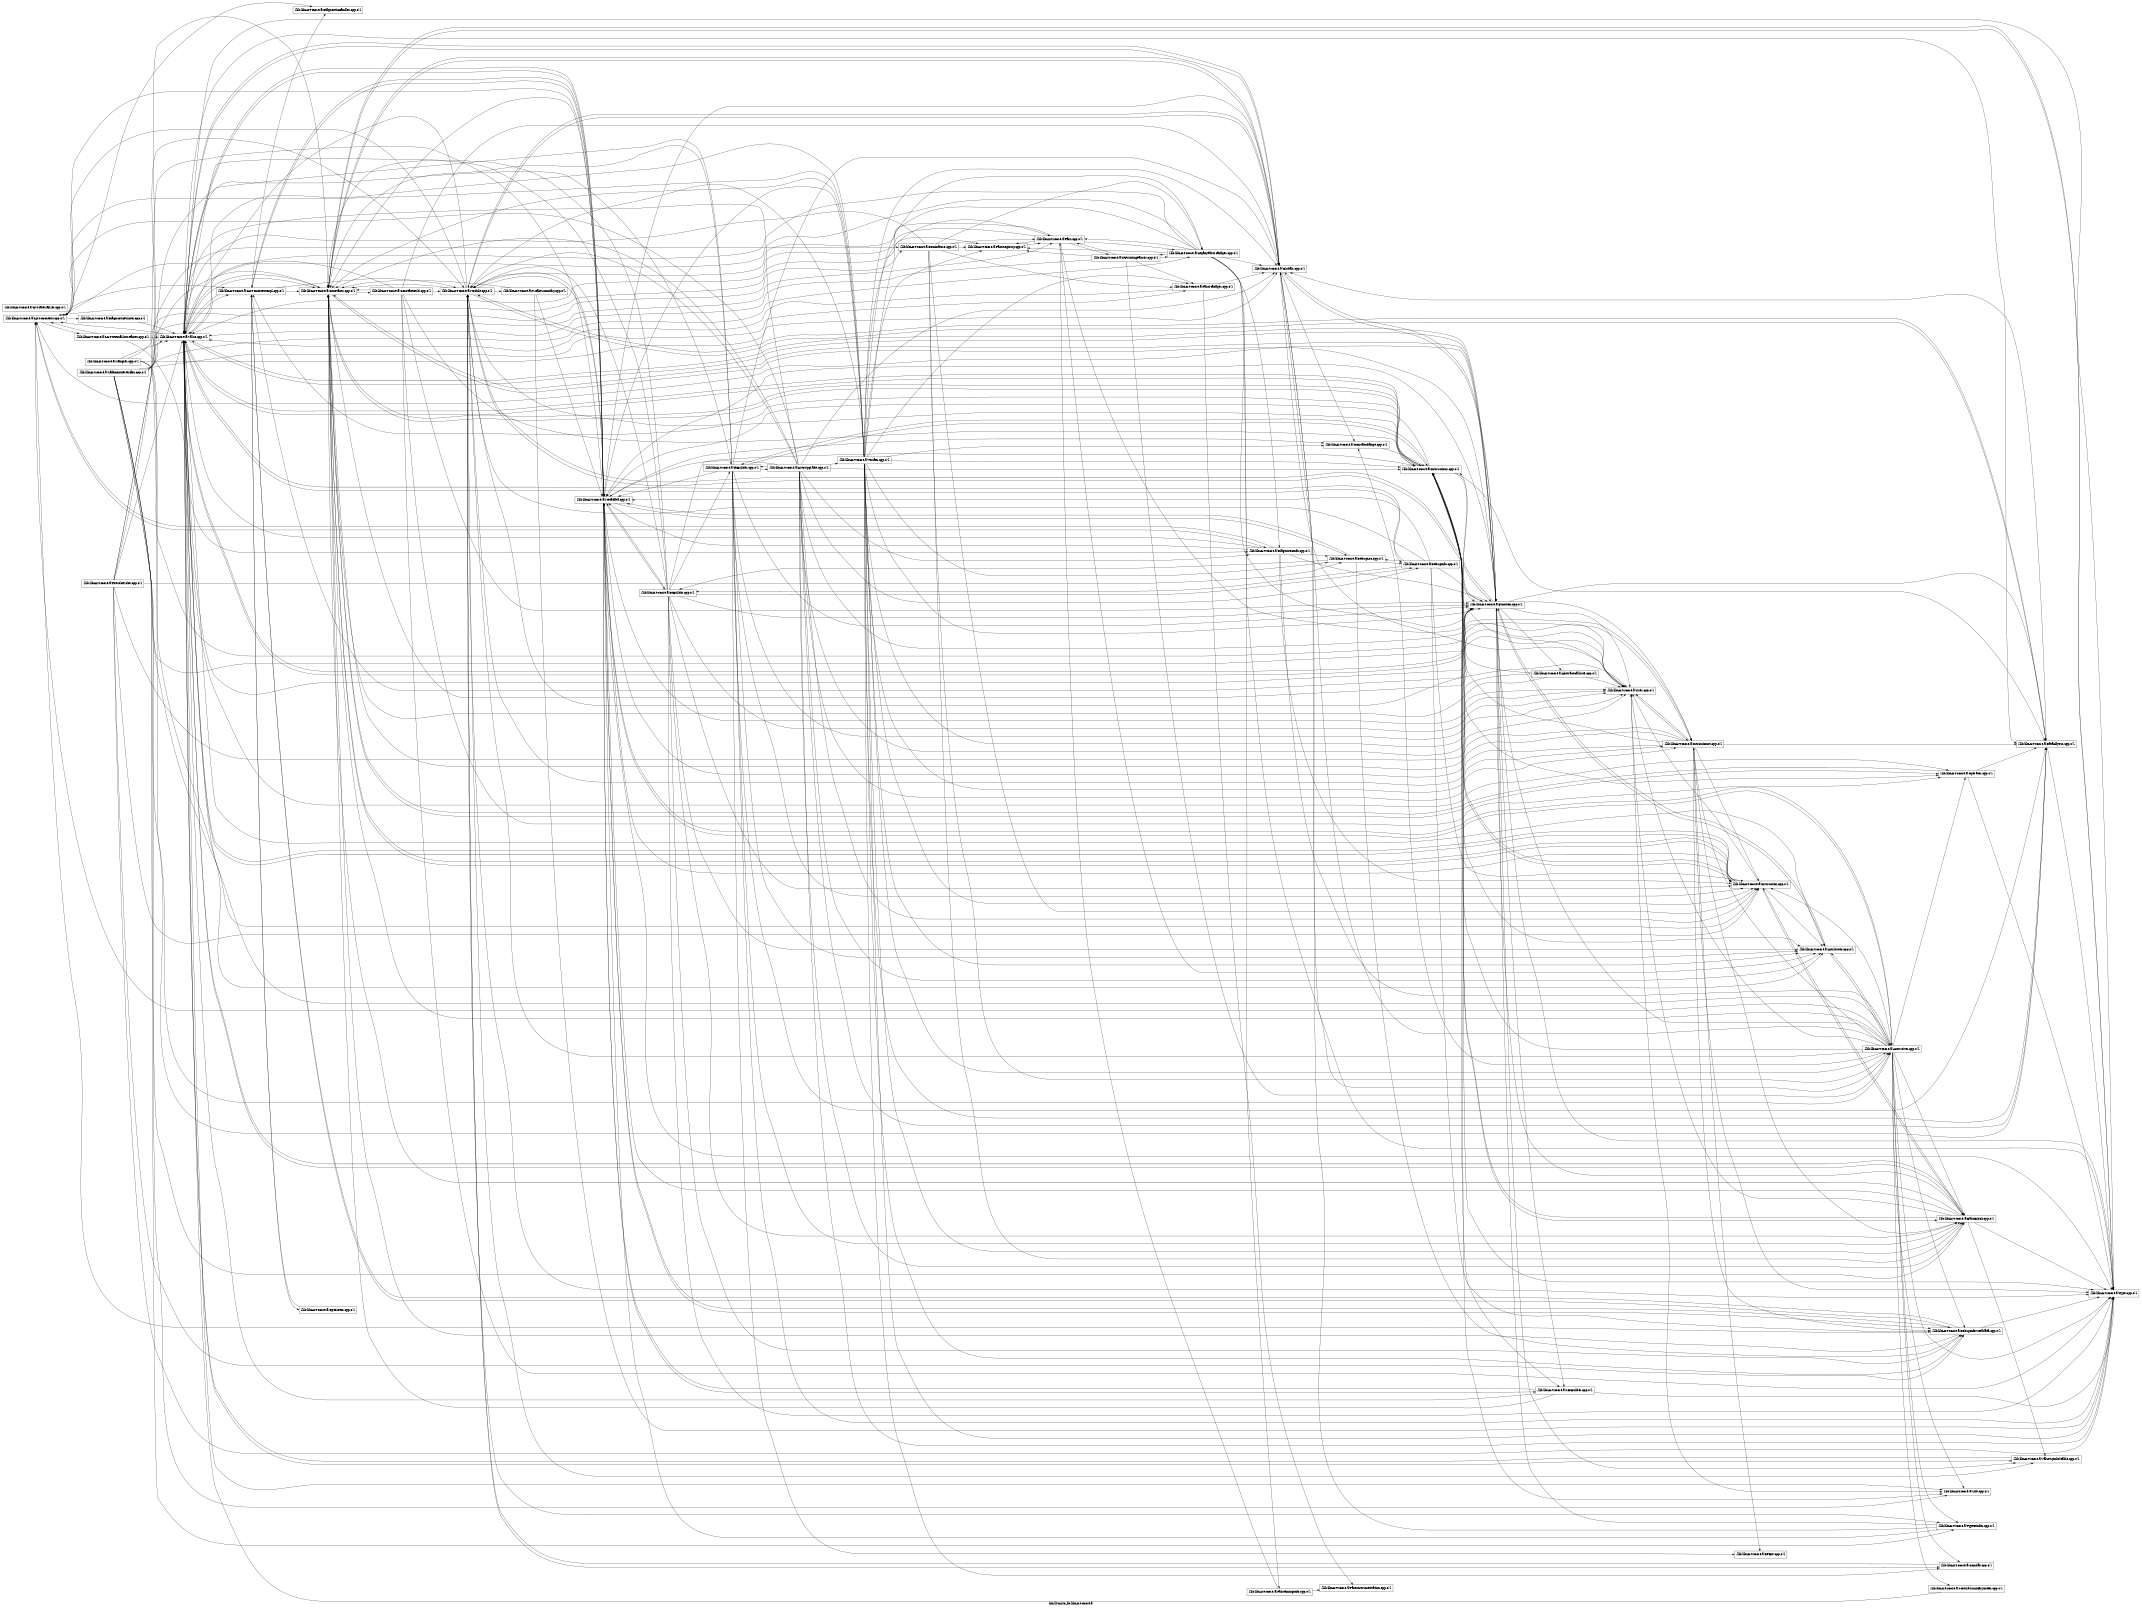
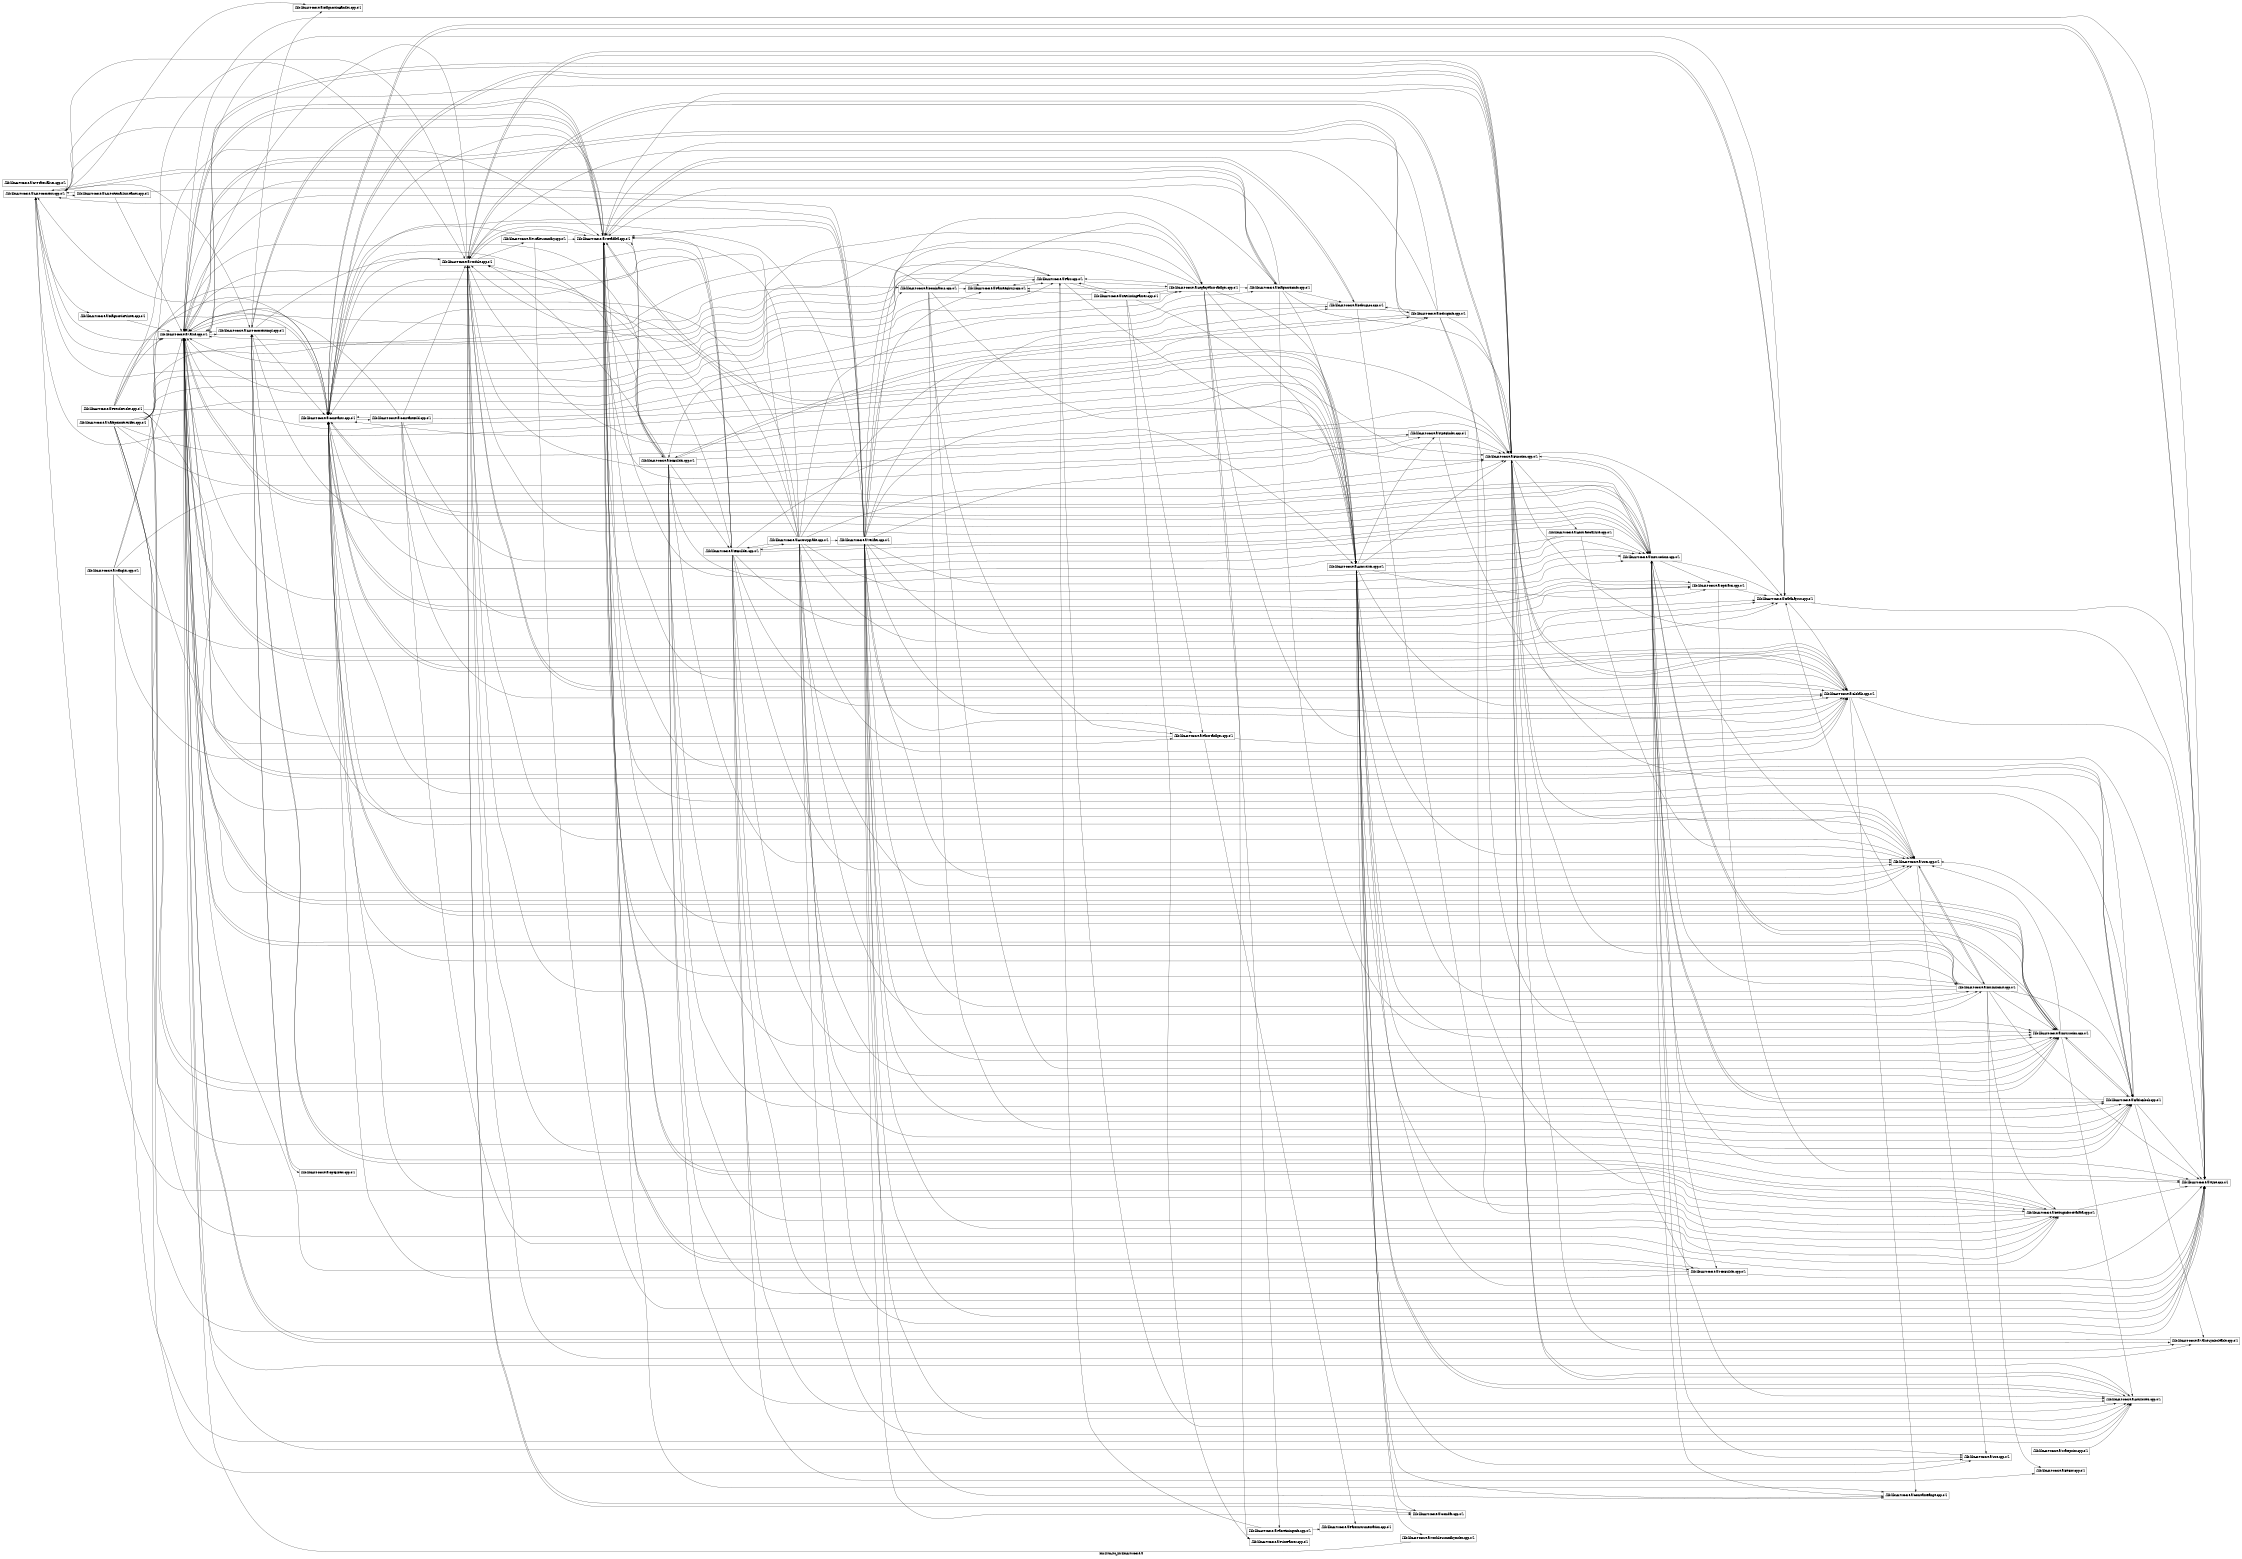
edge "{lib/libLLVMCore.a(Instructions.cpp.o)}" -> "{lib/libLLVMCore.a(Metadata.cpp.o)}": removed
edge "{lib/libLLVMCore.a(SafepointIRVerifier.cpp.o)}" -> "{lib/libLLVMCore.a(Function.cpp.o)}": removed
node "{lib/libLLVMCore.a(Statepoint.cpp.o)}": added
node "{lib/libLLVMCore.a(PrintPasses.cpp.o)}": added
